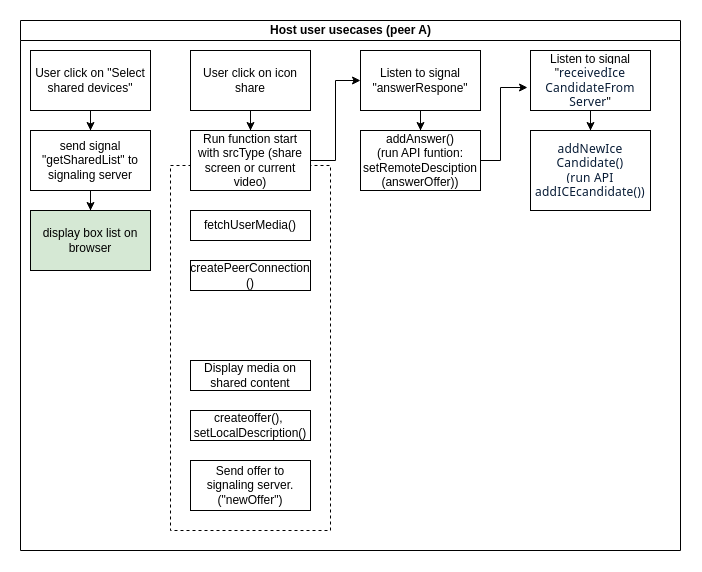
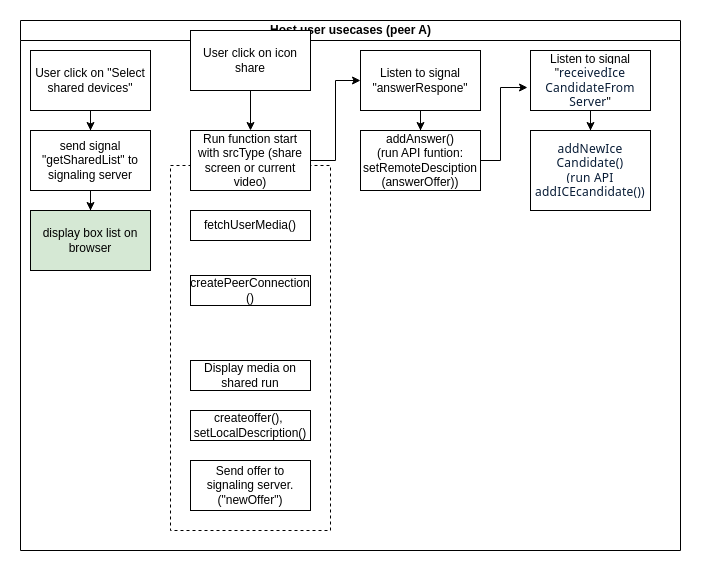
node "User click on icon share": moved (251, 81) -> (251, 61)
node "createPeerConnection ()": moved (251, 276) -> (251, 291)
node "Display media on shared content": label "Display media on shared content" -> "Display media on shared run"
